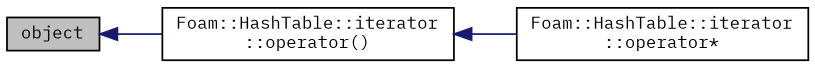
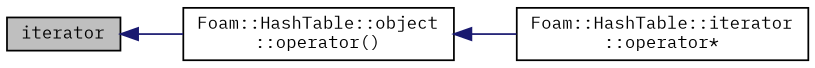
node "object": label "object" -> "iterator"
node "Foam::HashTable::iterator ::operator()": label "Foam::HashTable::iterator ::operator()" -> "Foam::HashTable::object ::operator()"
